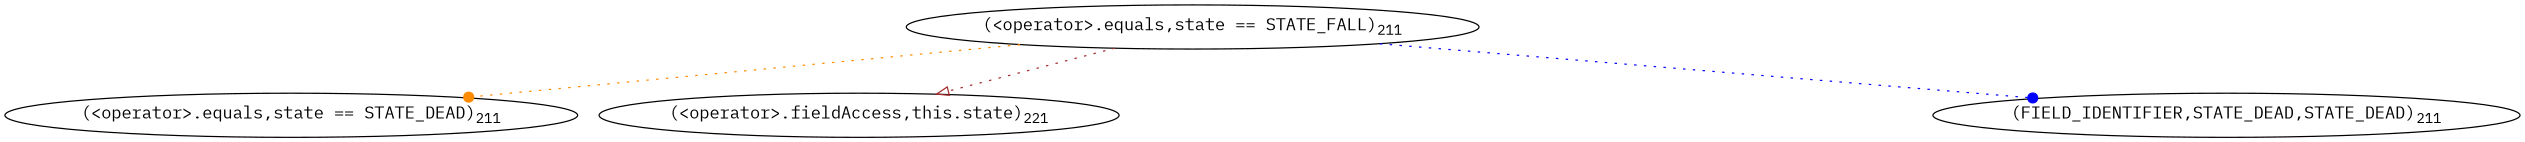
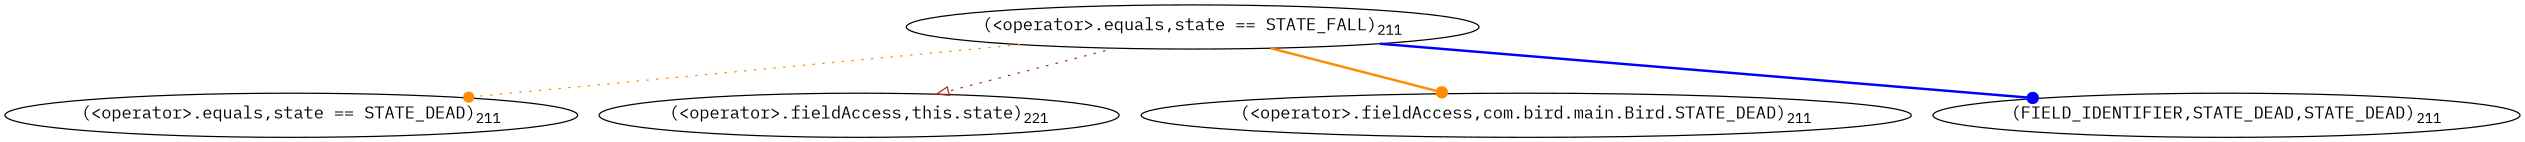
edge "(<operator>.equals,state == STATE_FALL)" -> "(FIELD_IDENTIFIER,STATE_DEAD,STATE_DEAD)": style dotted -> bold
node "(<operator>.fieldAccess,com.bird.main.Bird.STATE_DEAD)": added
